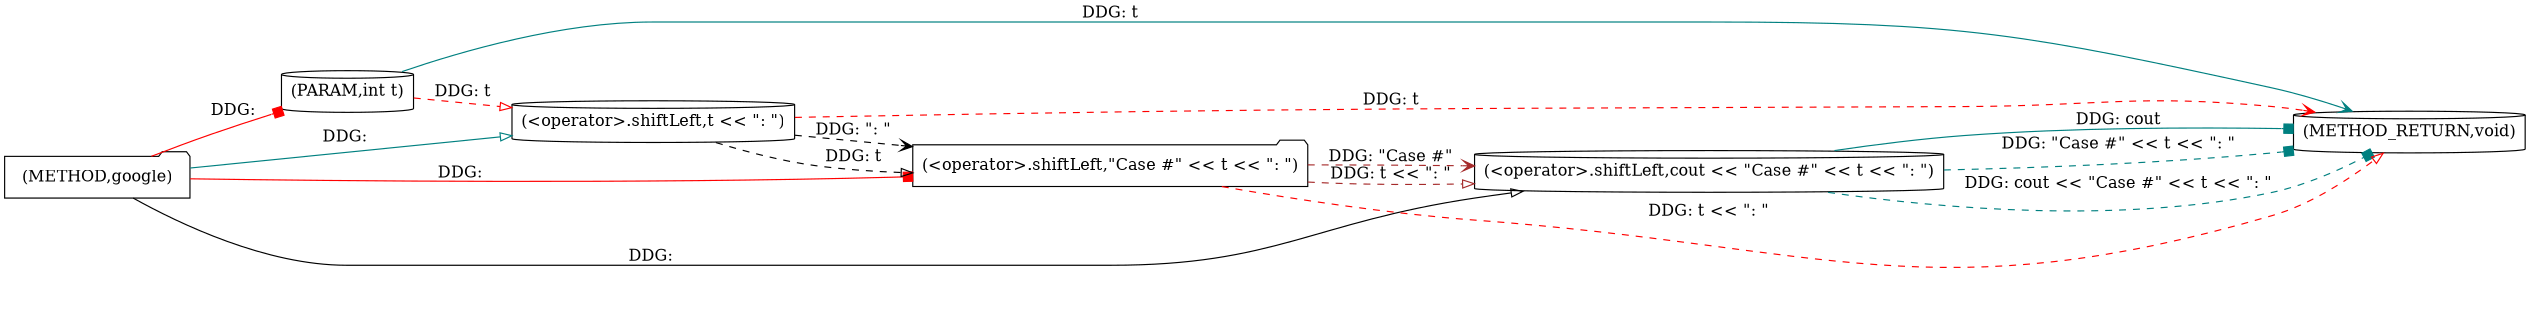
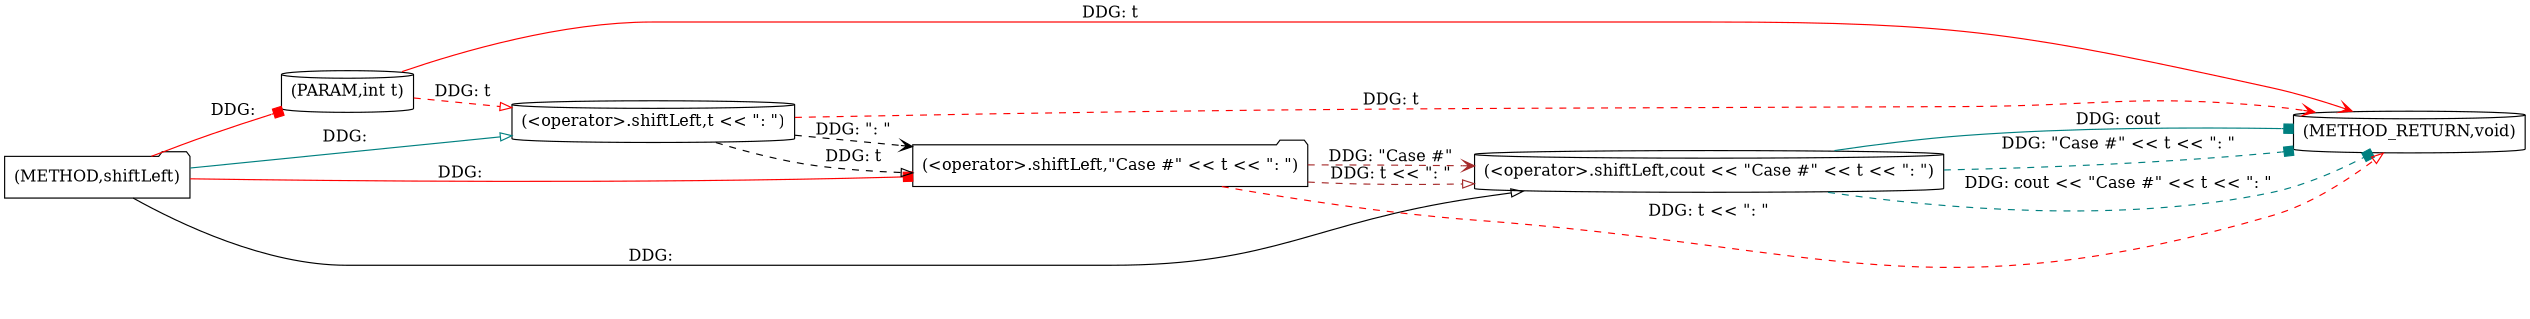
edge "(PARAM,int t)" -> "(METHOD_RETURN,void)": color teal -> red
node "(METHOD,google)": label "(METHOD,google)" -> "(METHOD,shiftLeft)"
